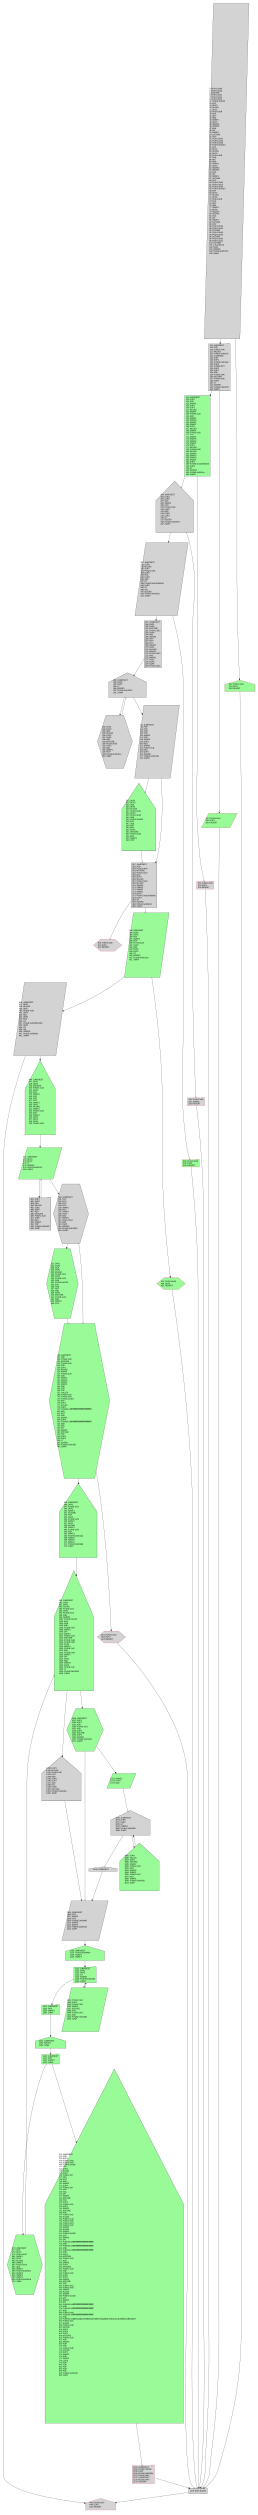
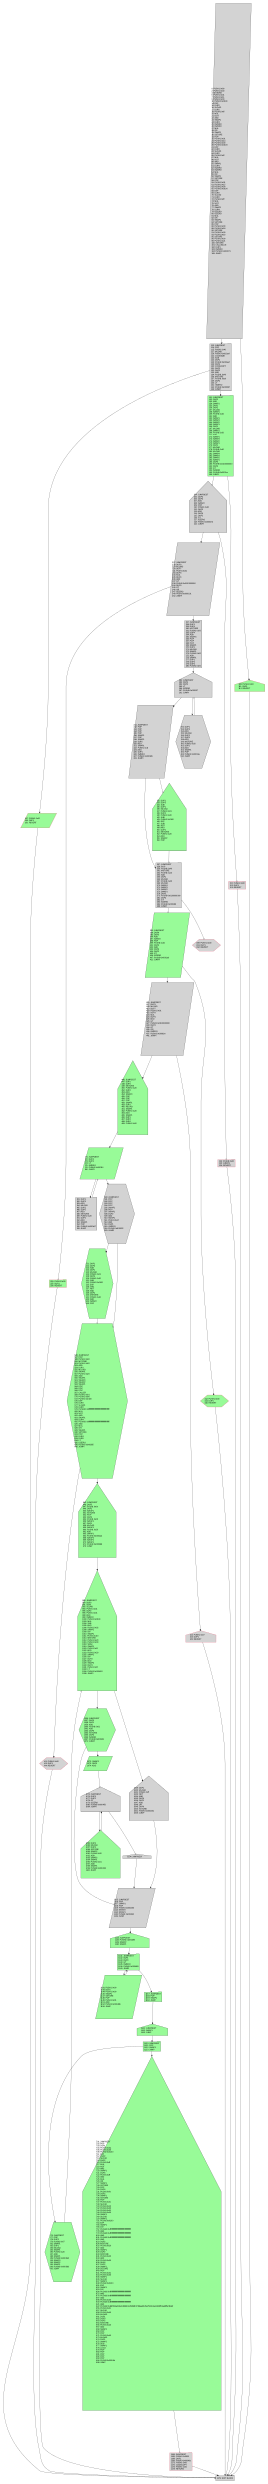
edge "1179: EXIT BLOCK" -> "442: PUSH1 0x07 444: DUP1 445: REVERT": reversed
